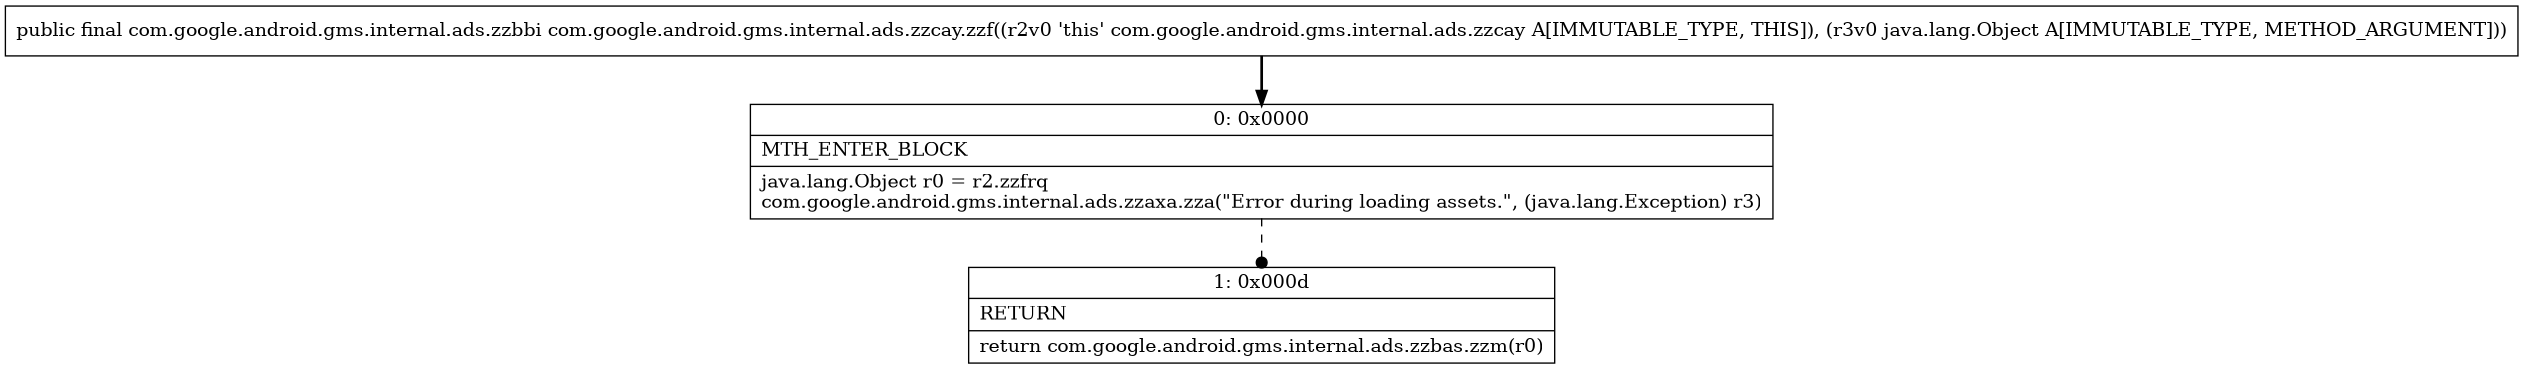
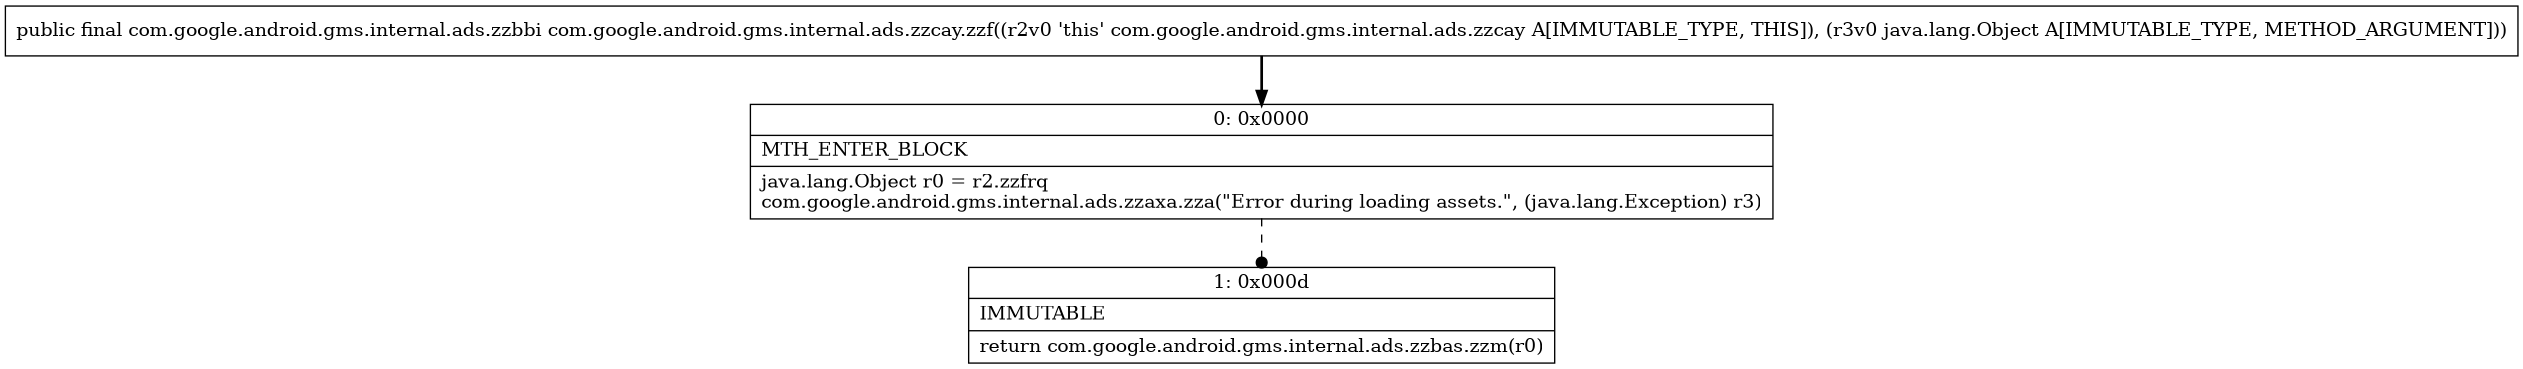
node "1: 0x000d": text "RETURN" -> "IMMUTABLE"
